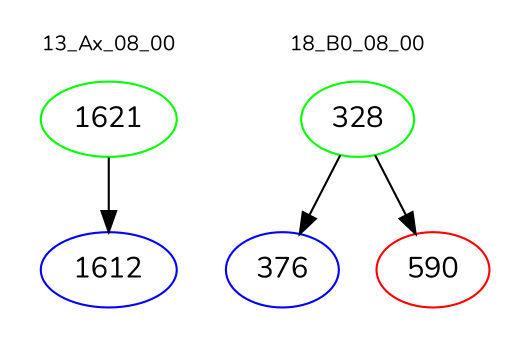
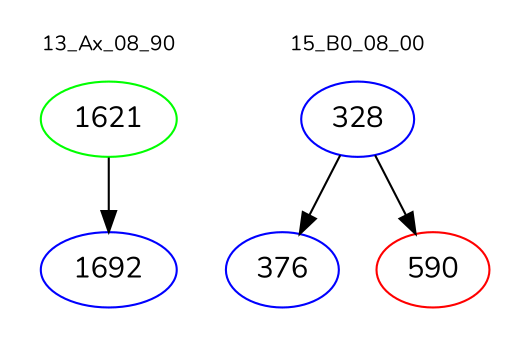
cluster "13_Ax_08_00": label "13_Ax_08_00" -> "13_Ax_08_90"
cluster "18_B0_08_00": label "18_B0_08_00" -> "15_B0_08_00"
node "328": color green -> blue
node "1612": label "1612" -> "1692"
